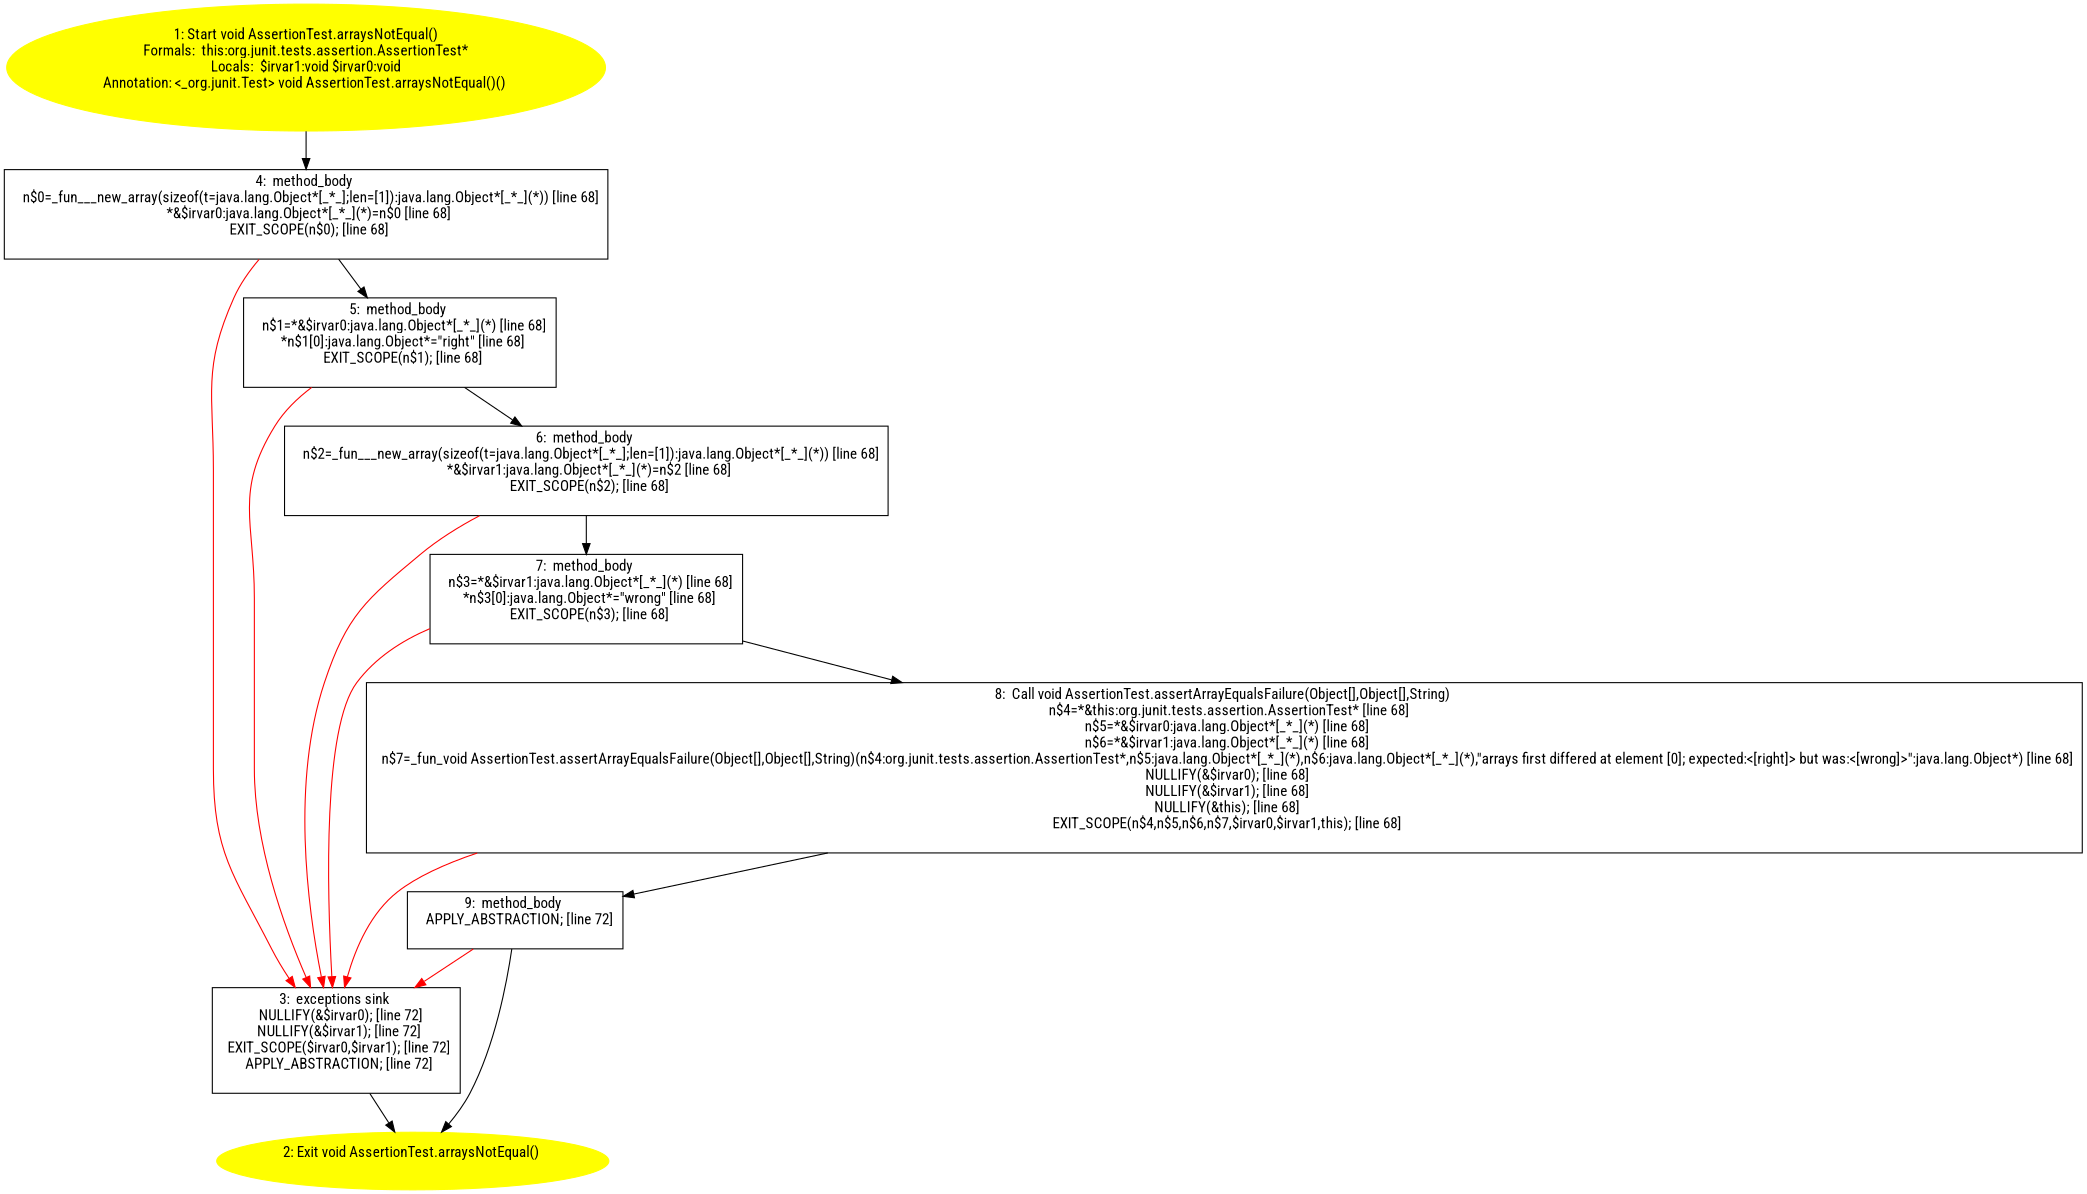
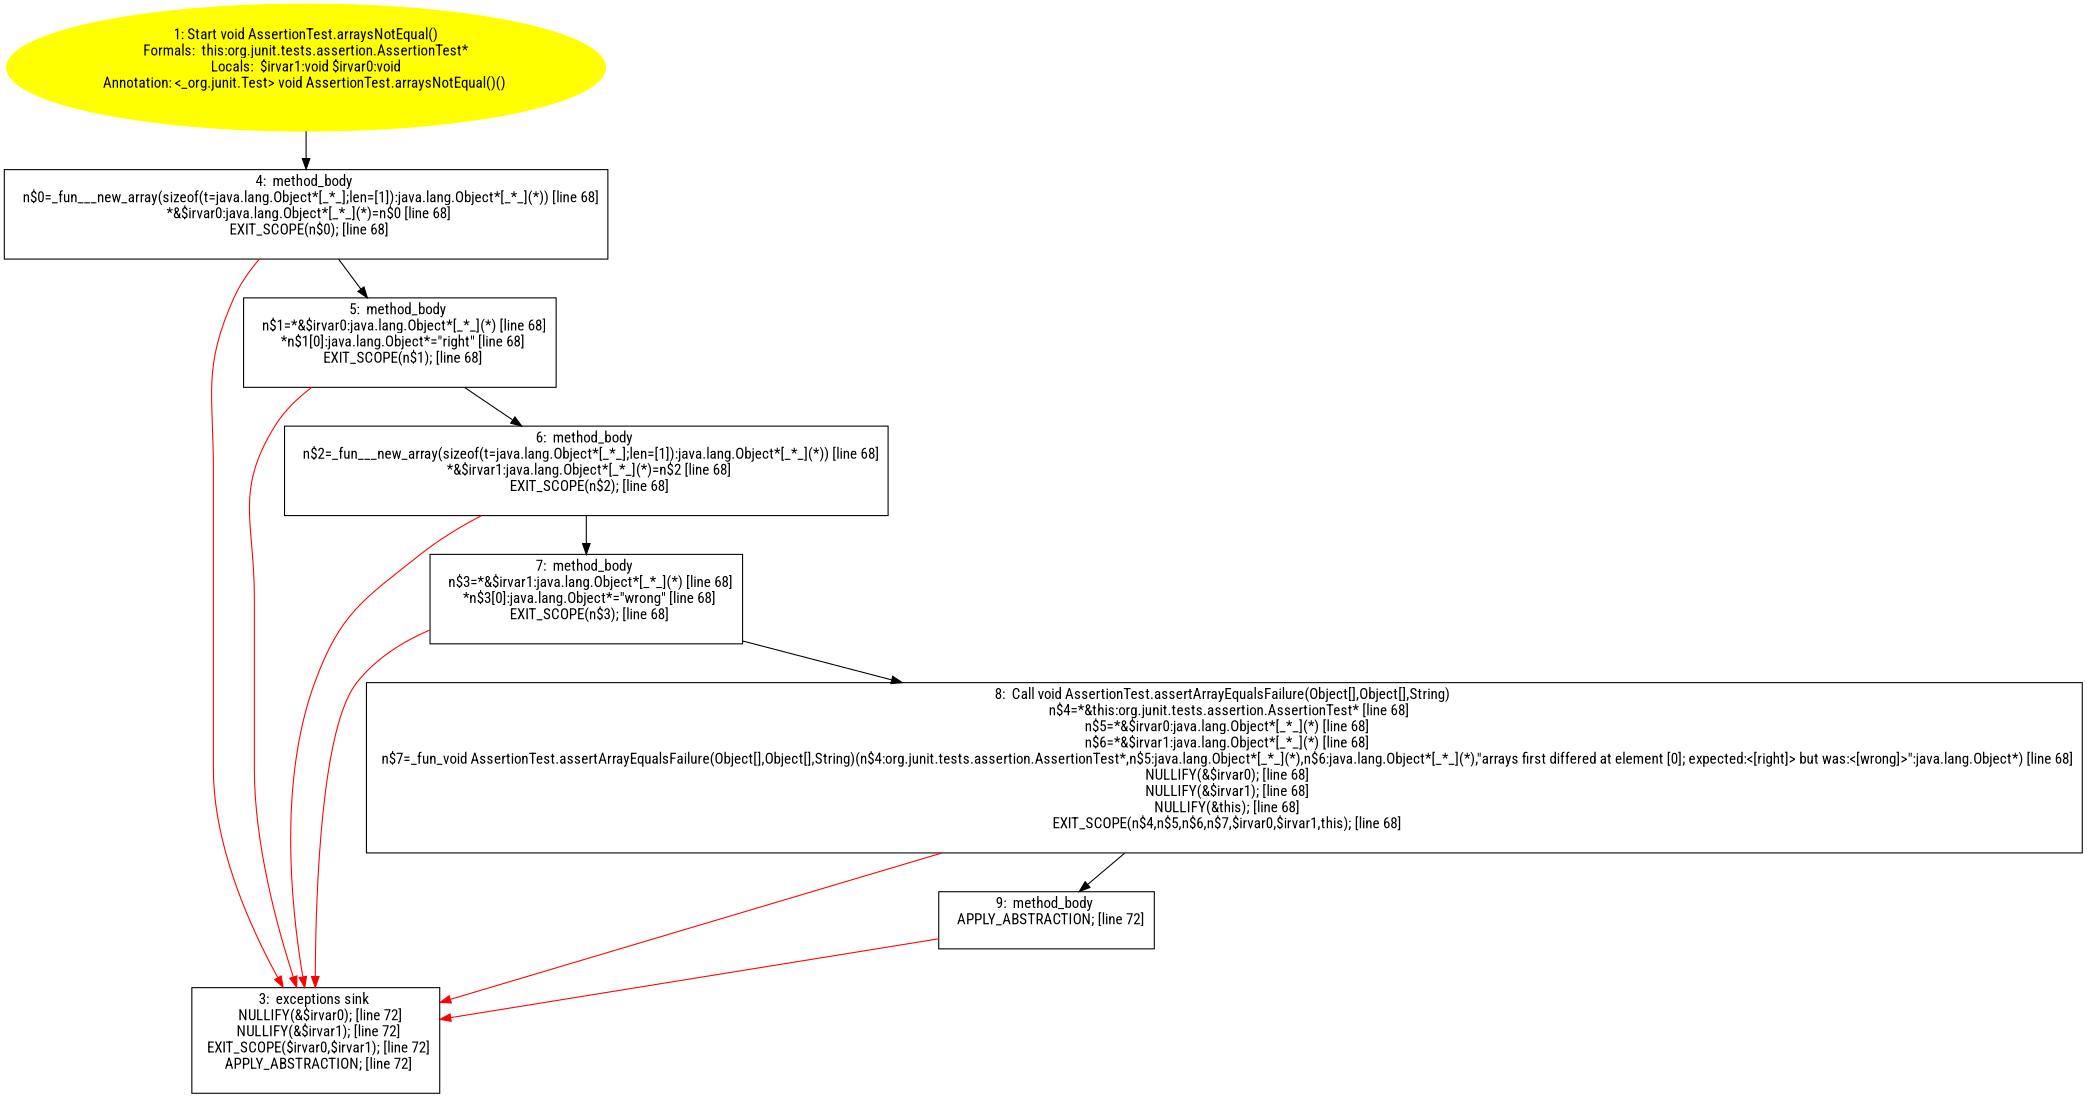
node "2: Exit void AssertionTest.arraysNotEqual()": removed
